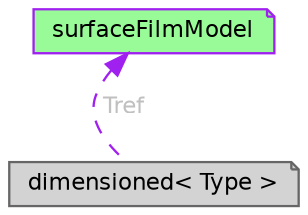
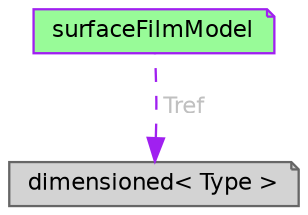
edge "dimensioned< Type >" -> "surfaceFilmModel": reversed
